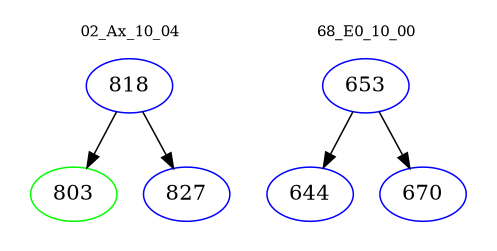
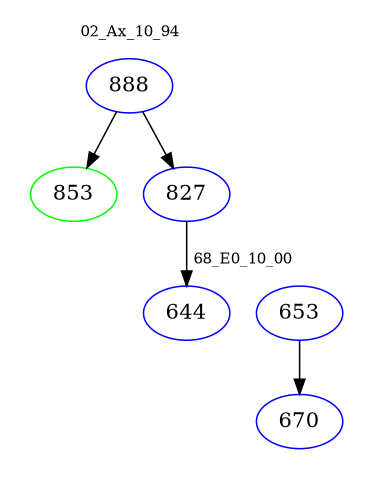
cluster "02_Ax_10_04": label "02_Ax_10_04" -> "02_Ax_10_94"
node "818": label "818" -> "888"
edge "653" -> "644": now "827" -> "644"
node "803": label "803" -> "853"
